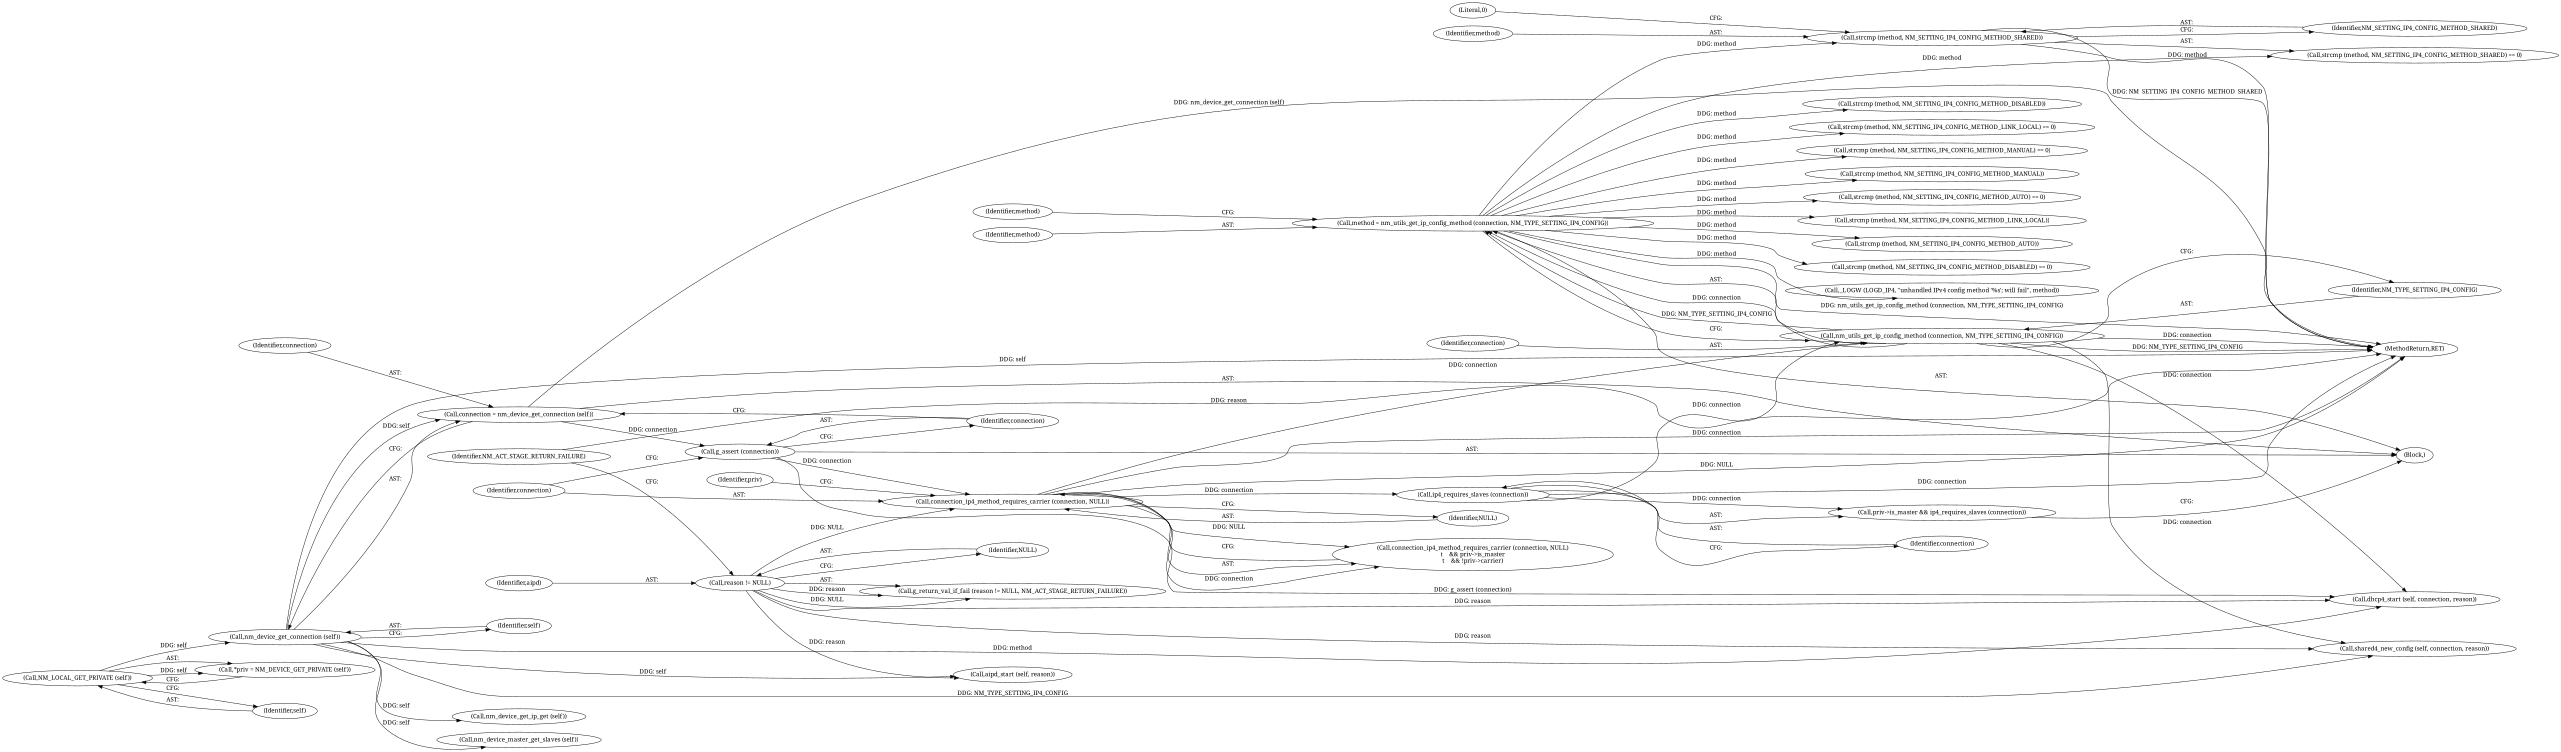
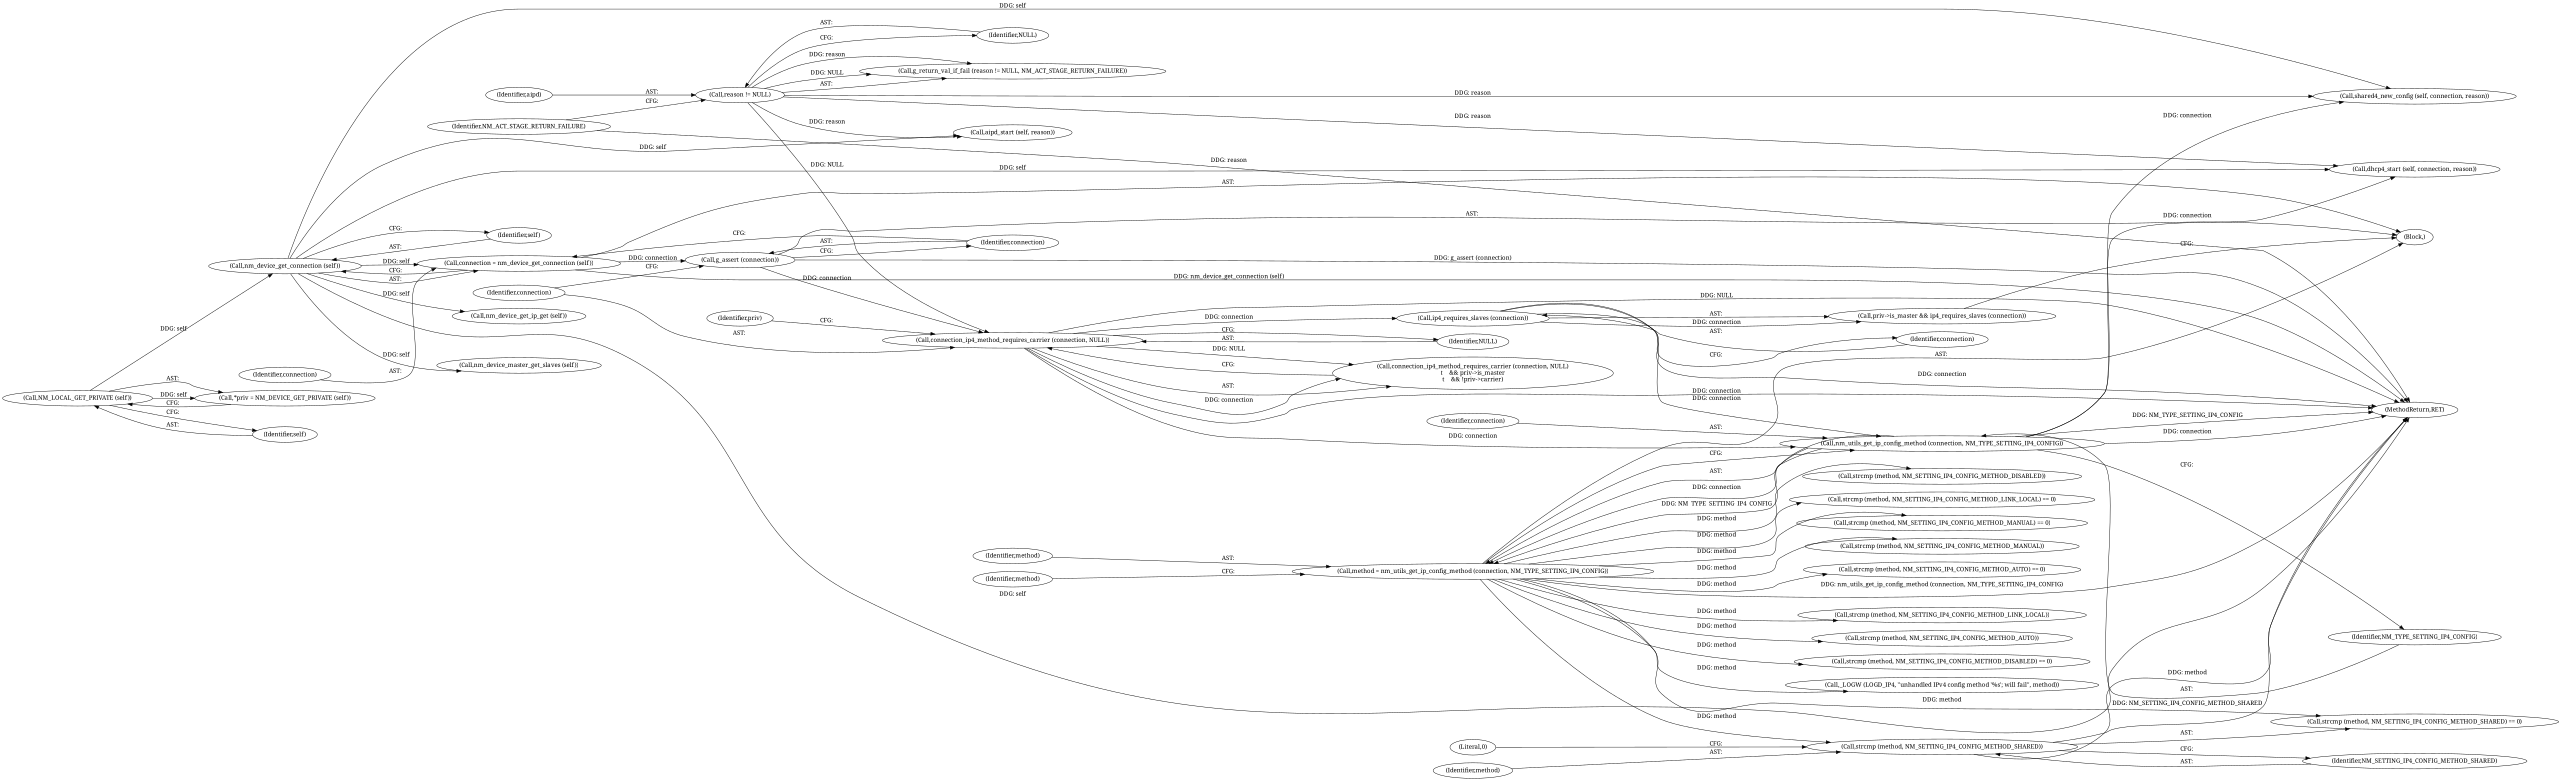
edge "(Call,g_assert (connection))" -> "(Call,dhcp4_start (self, connection, reason))": now "(Call,g_assert (connection))" -> "(MethodReturn,RET)"
edge "(Call,nm_device_get_connection (self))" -> "(Call,dhcp4_start (self, connection, reason))": label "DDG: method" -> "DDG: self"
edge "(Call,nm_device_get_connection (self))" -> "(Call,shared4_new_config (self, connection, reason))": label "DDG: NM_TYPE_SETTING_IP4_CONFIG" -> "DDG: self"
